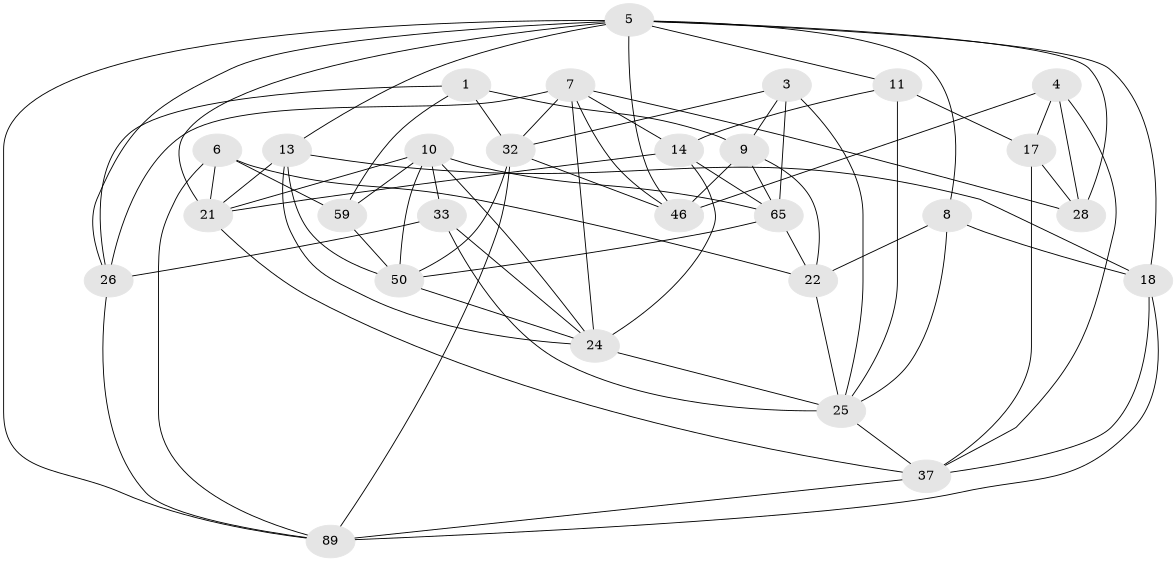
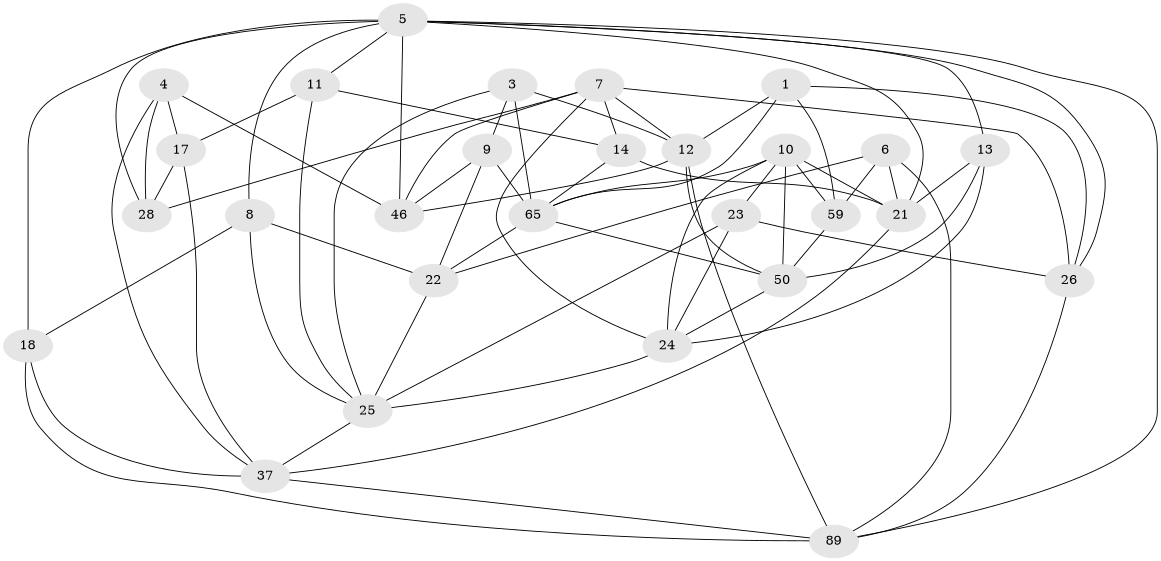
edge "1" -- "9": now "1" -- "65"
node "32": label "32" -> "12"
edge "13" -- "18": removed
node "33": label "33" -> "23"
edge "14" -- "24": removed
